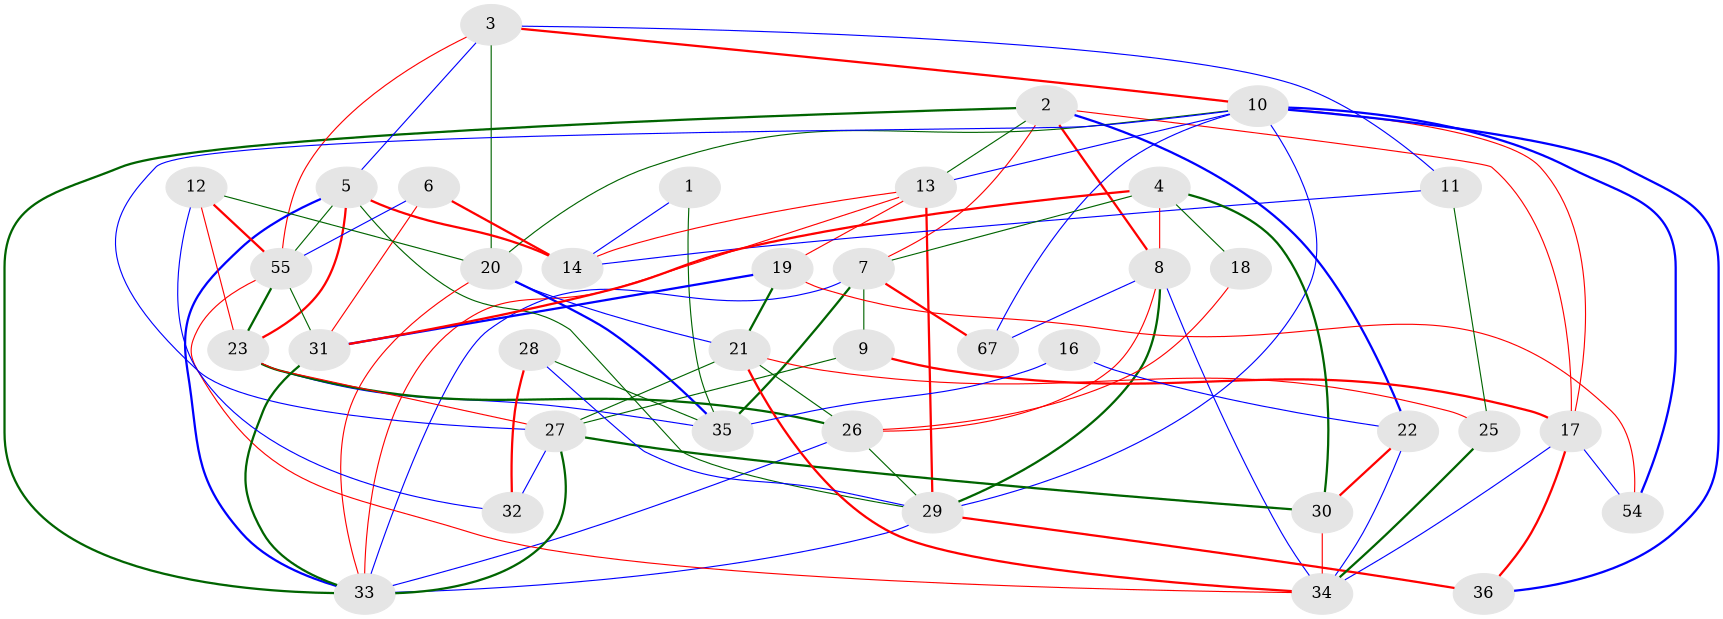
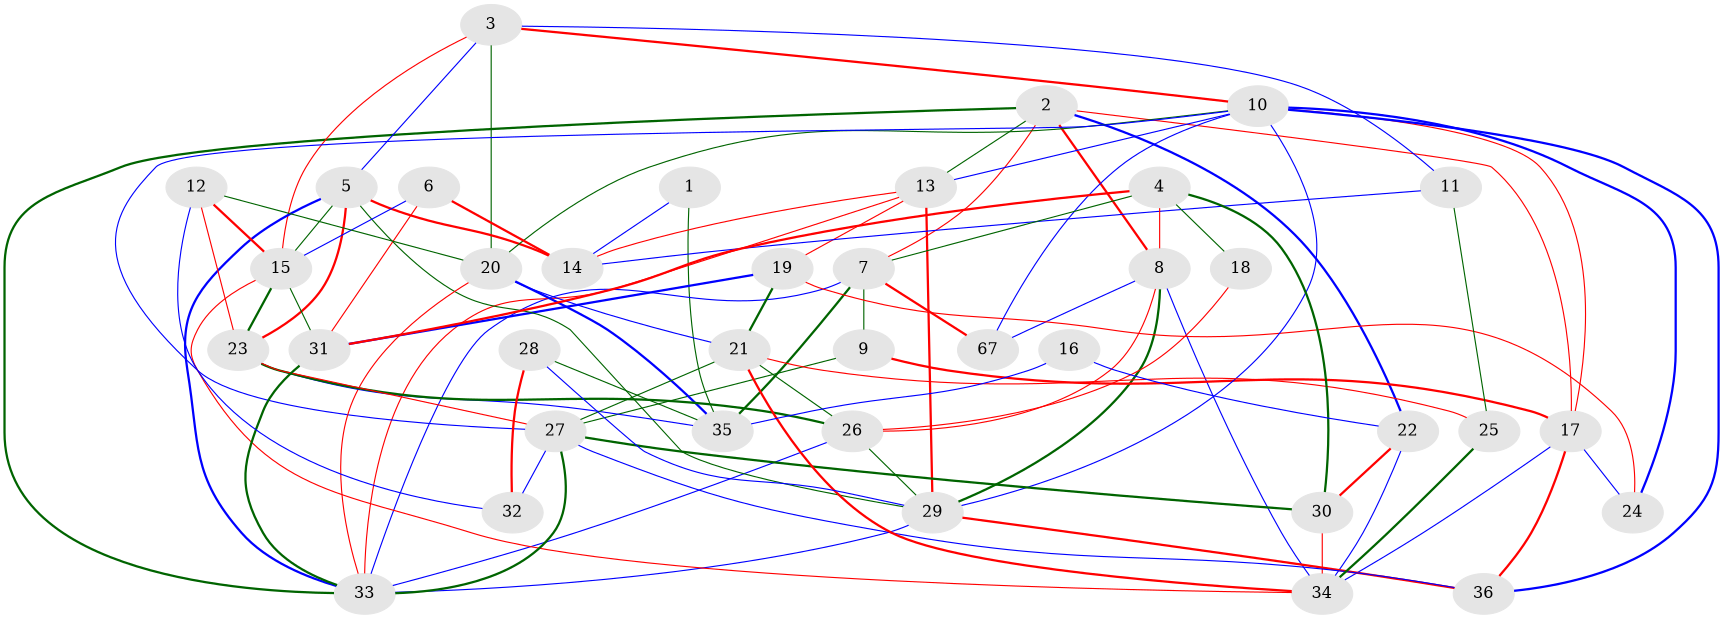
node "55": label "55" -> "15"
node "54": label "54" -> "24"
edge "27" -- "36": added
